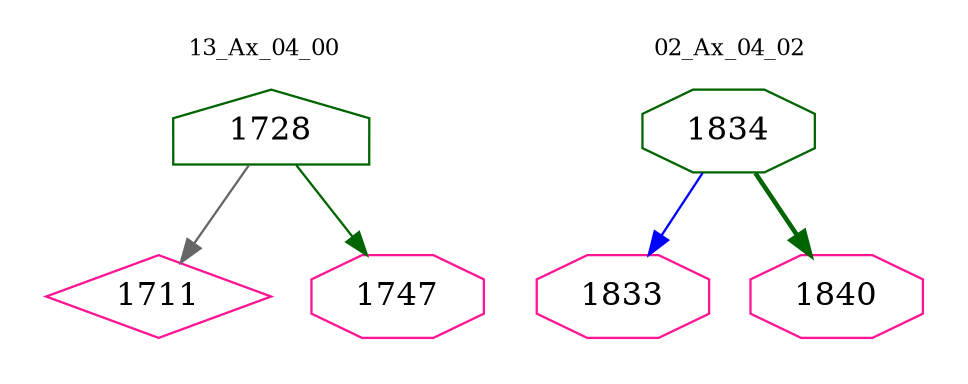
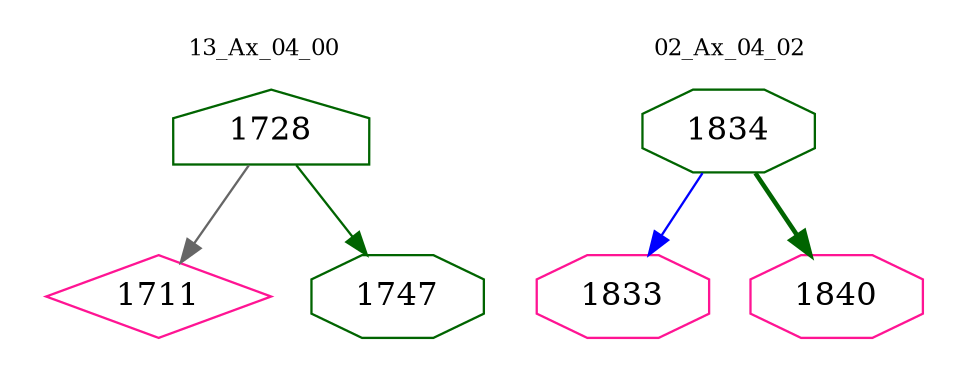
node "1747": color deeppink -> darkgreen
